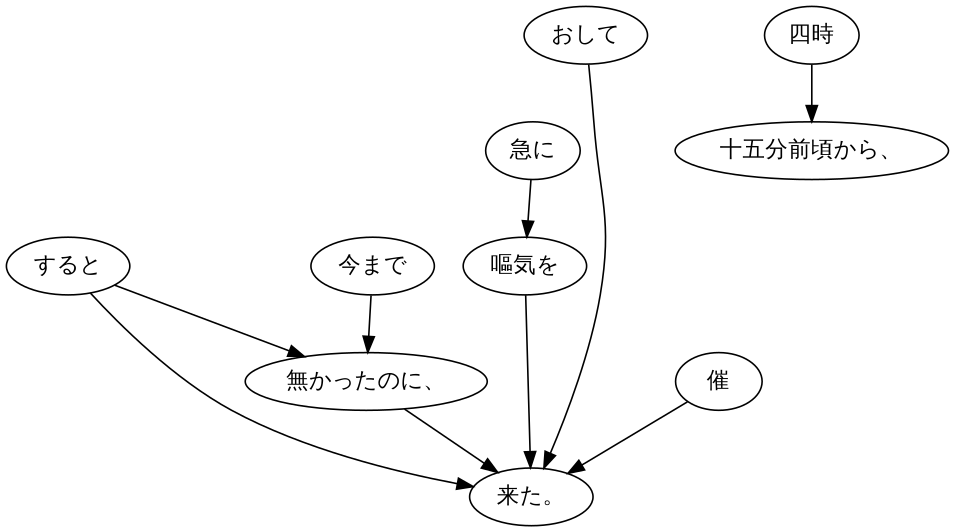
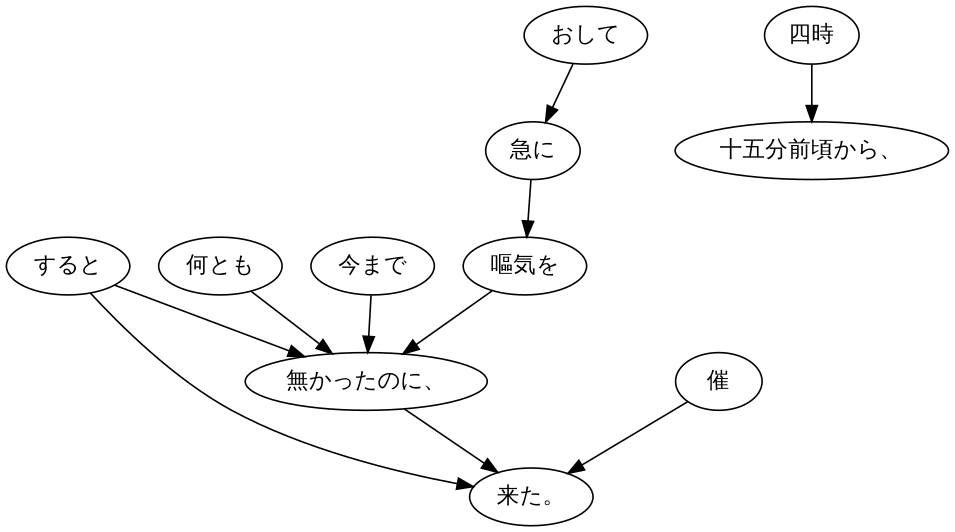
edge "おして" -> "来た。": now "おして" -> "急に"
node "何とも": added
edge "嘔気を" -> "来た。": now "嘔気を" -> "無かったのに、"
